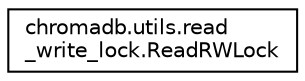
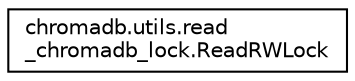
node "chromadb.utils.read _write_lock.ReadRWLock": label "chromadb.utils.read _write_lock.ReadRWLock" -> "chromadb.utils.read _chromadb_lock.ReadRWLock"
